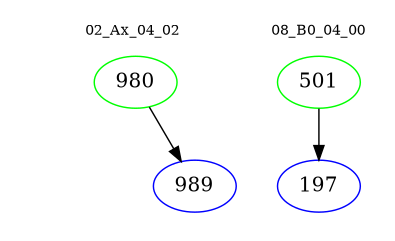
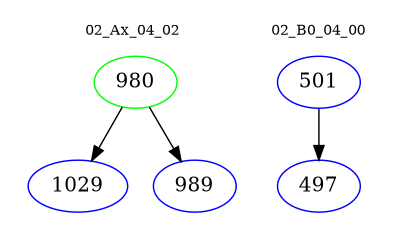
cluster "08_B0_04_00": label "08_B0_04_00" -> "02_B0_04_00"
node "501": color green -> blue
node "1029": added
node "197": label "197" -> "497"
